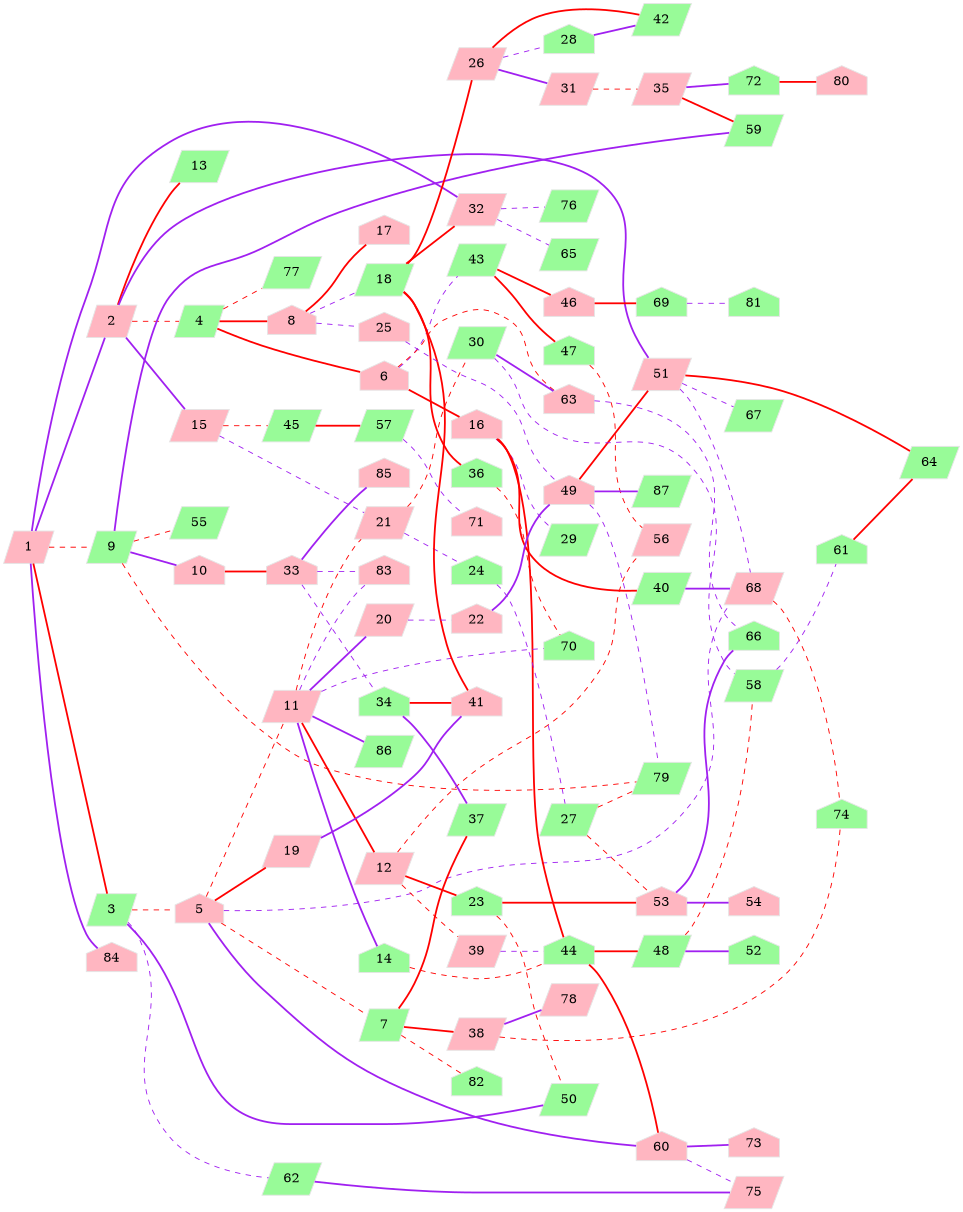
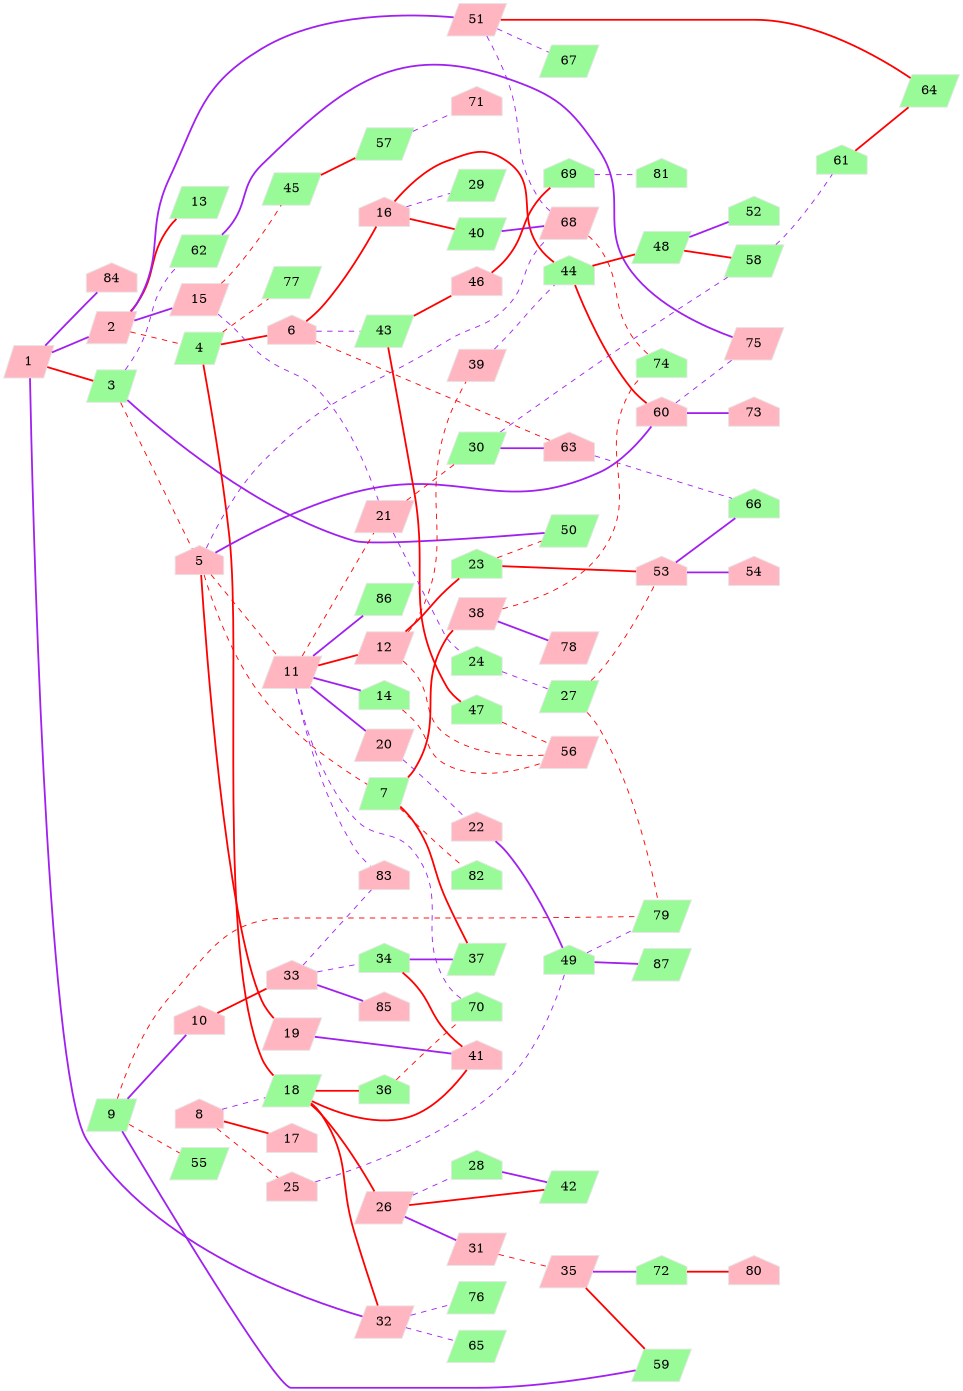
edge "4" -- "8": now "4" -- "18"
edge "8" -- "25": color purple -> red
edge "51" -- "49": removed
node "49": fillcolor lightpink -> palegreen
edge "1" -- "9": removed
edge "58" -- "48": style dashed -> bold
edge "44" -- "14": now "56" -- "14"
